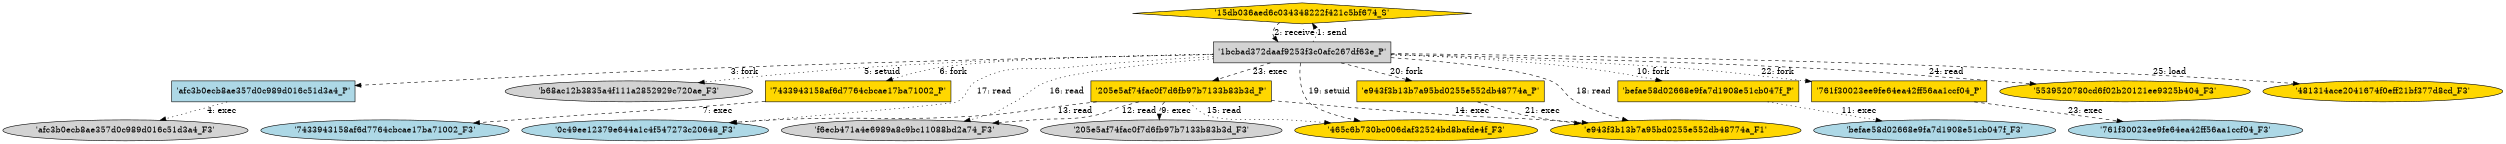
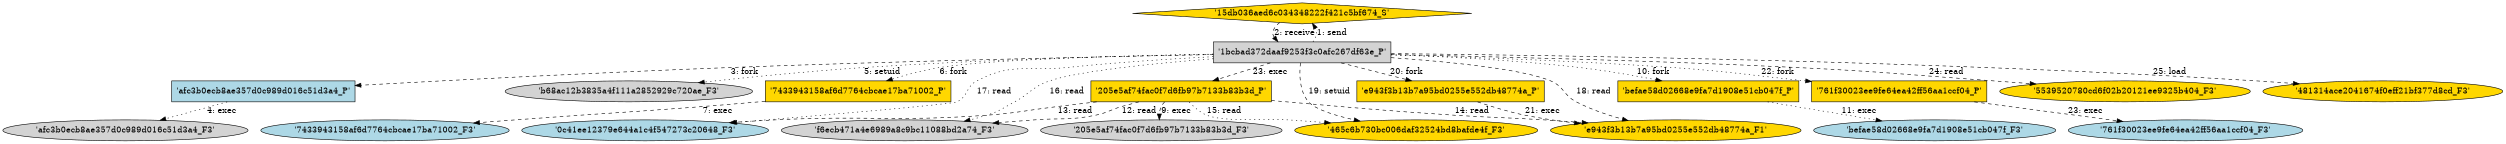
edge "'205e5af74fac0f7d6fb97b7133b83b3d_P'" -> "'e943f3b13b7a95bd0255e552db48774a_F1'": label "14: exec" -> "14: read"
node "'0c49ee12379e644a1c4f547273c20648_F3'": label "'0c49ee12379e644a1c4f547273c20648_F3'" -> "'0c41ee12379e644a1c4f547273c20648_F3'"
